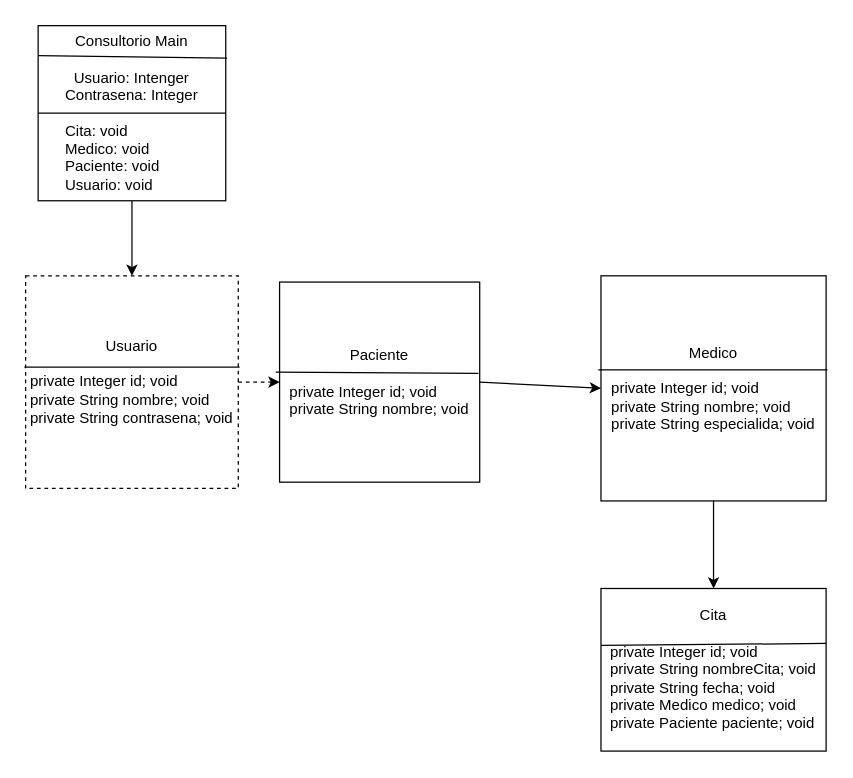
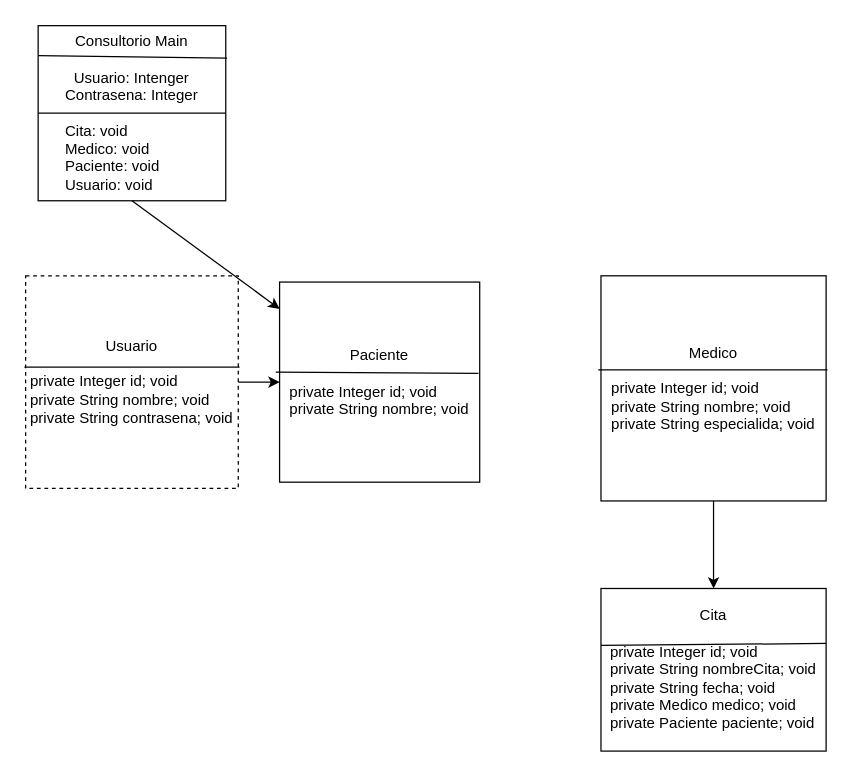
edge "Consultorio Main Usuario: Intenger Contrasena: Integer Cita: void Medico: void Paciente: void Usuario: void" -> "Usuario private Integer id; void private String nombre; void private String contrasena; void": now "Consultorio Main Usuario: Intenger Contrasena: Integer Cita: void Medico: void Paciente: void Usuario: void" -> "Paciente private Integer id; void private String nombre; void"
edge "Usuario private Integer id; void private String nombre; void private String contrasena; void" -> "Paciente private Integer id; void private String nombre; void": style dashed -> solid
edge "Paciente private Integer id; void private String nombre; void" -> "Medico private Integer id; void private String nombre; void private String especialida; void": removed
